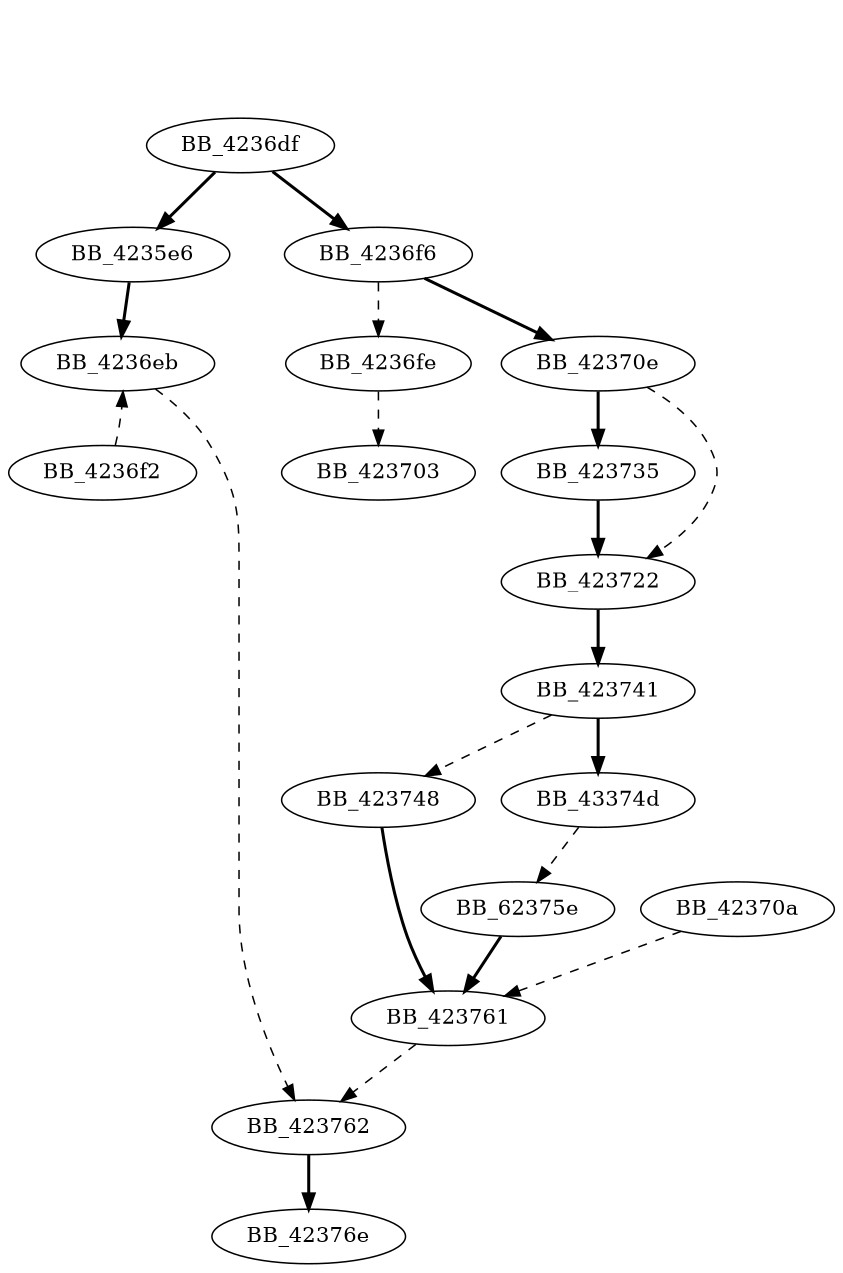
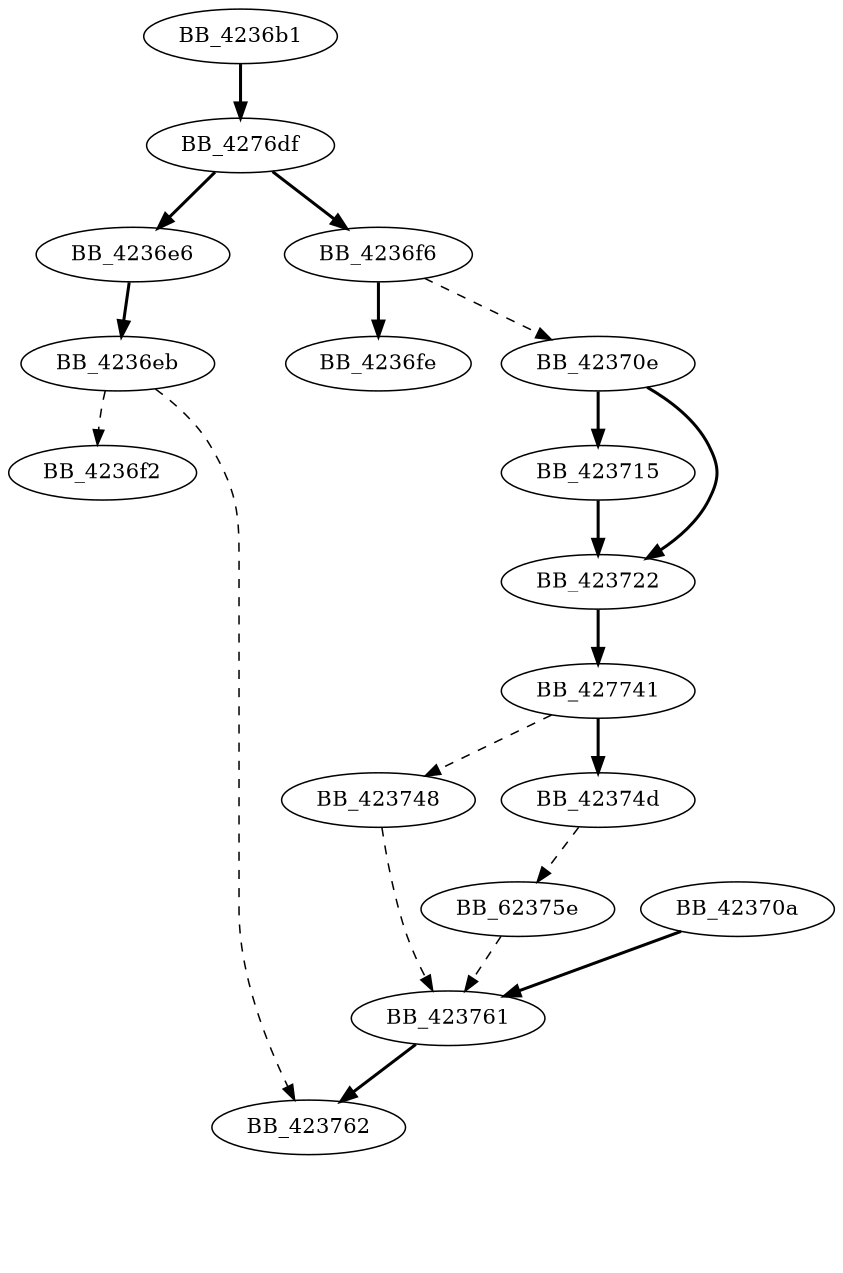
node "BB_4236b1": added
node "BB_4236df": label "BB_4236df" -> "BB_4276df"
node "BB_4235e6": label "BB_4235e6" -> "BB_4236e6"
edge "BB_4236f6" -> "BB_4236fe": style dashed -> bold
edge "BB_4236f6" -> "BB_42370e": style bold -> dashed
edge "BB_4236f2" -> "BB_4236eb": reversed
edge "BB_42370e" -> "BB_423722": style dashed -> bold
node "BB_423703": removed
node "BB_423735": label "BB_423735" -> "BB_423715"
node "BB_423741": label "BB_423741" -> "BB_427741"
node "BB_43374d": label "BB_43374d" -> "BB_42374d"
edge "BB_423748" -> "BB_423761": style bold -> dashed
edge "BB_62375e" -> "BB_423761": style bold -> dashed
edge "BB_42370a" -> "BB_423761": style dashed -> bold
edge "BB_423761" -> "BB_423762": style dashed -> bold
node "BB_42376e": removed
